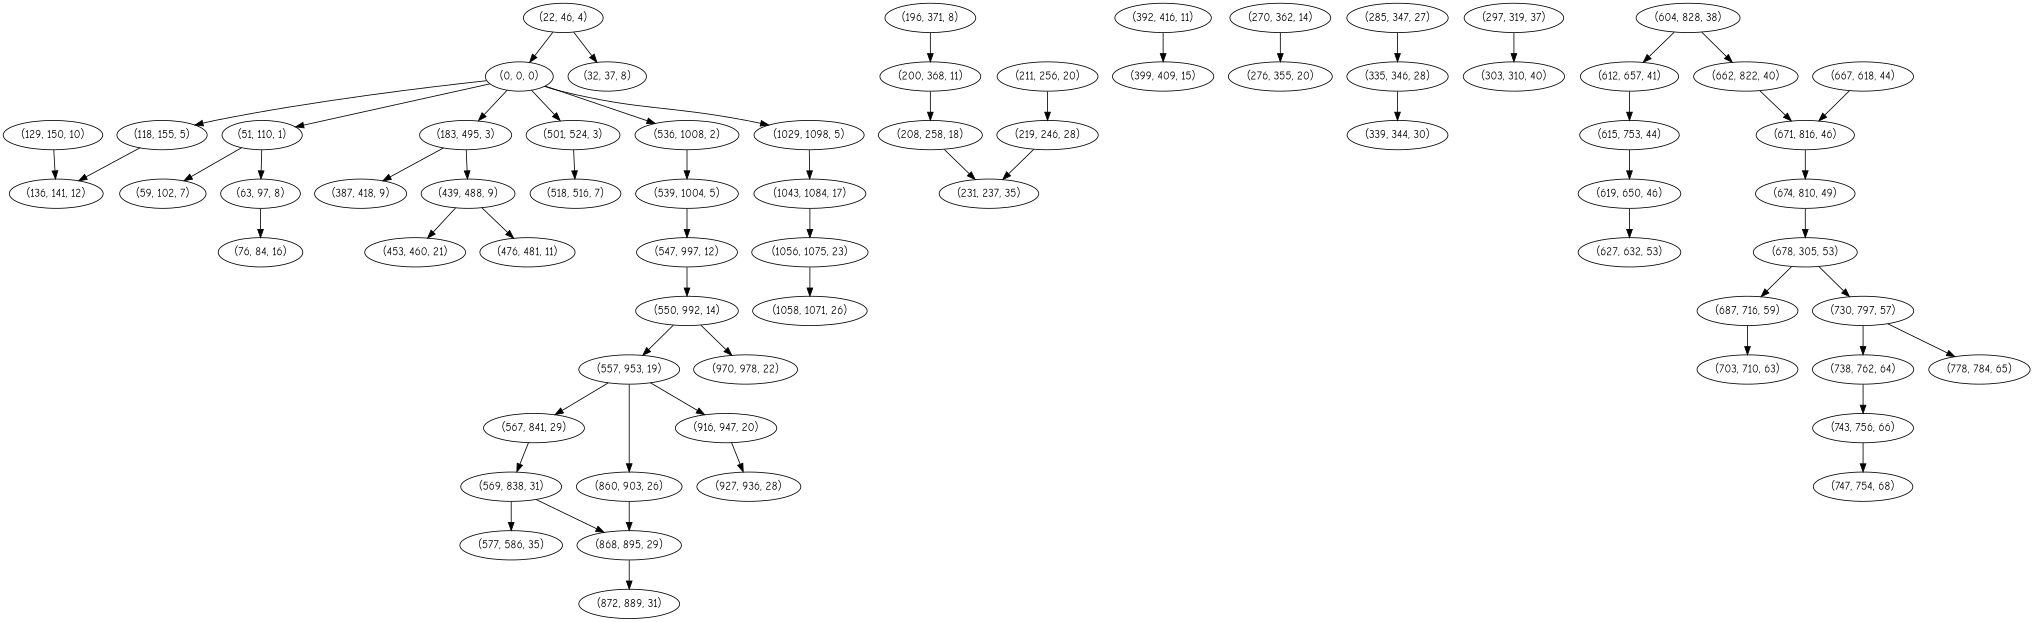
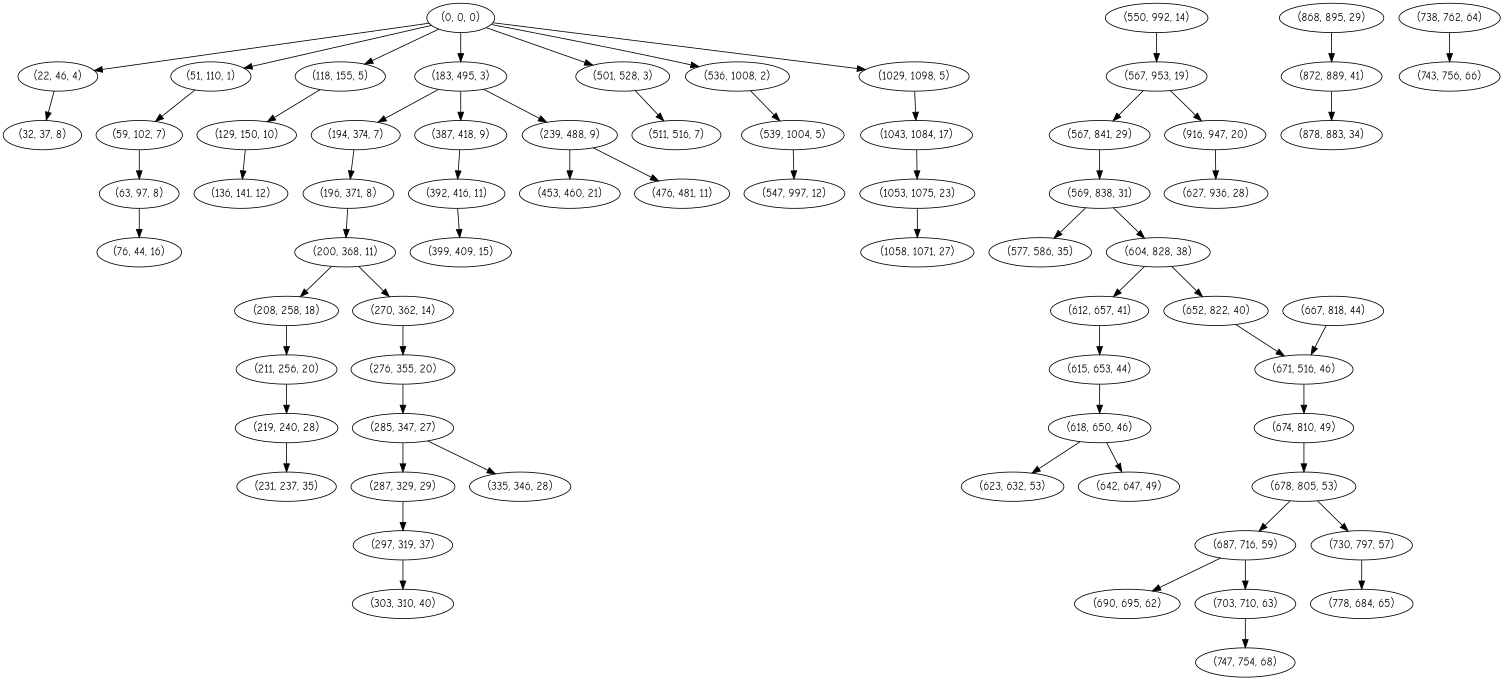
edge "(22, 46, 4)" -> "(0, 0, 0)": reversed
node "(662, 822, 40)": label "(662, 822, 40)" -> "(652, 822, 40)"
node "(667, 618, 44)": label "(667, 618, 44)" -> "(667, 818, 44)"
node "(194, 374, 7)": added
node "(501, 524, 3)": label "(501, 524, 3)" -> "(501, 528, 3)"
node "(219, 246, 28)": label "(219, 246, 28)" -> "(219, 240, 28)"
node "(878, 883, 34)": added
node "(339, 344, 30)": removed
node "(615, 753, 44)": label "(615, 753, 44)" -> "(615, 653, 44)"
node "(671, 816, 46)": label "(671, 816, 46)" -> "(671, 516, 46)"
edge "(51, 110, 1)" -> "(63, 97, 8)": now "(59, 102, 7)" -> "(63, 97, 8)"
edge "(387, 418, 9)" -> "(392, 416, 11)": added
edge "(118, 155, 5)" -> "(136, 141, 12)": now "(118, 155, 5)" -> "(129, 150, 10)"
edge "(208, 258, 18)" -> "(231, 237, 35)": now "(208, 258, 18)" -> "(211, 256, 20)"
node "(439, 488, 9)": label "(439, 488, 9)" -> "(239, 488, 9)"
node "(518, 516, 7)": label "(518, 516, 7)" -> "(511, 516, 7)"
node "(619, 650, 46)": label "(619, 650, 46)" -> "(618, 650, 46)"
node "(76, 84, 16)": label "(76, 84, 16)" -> "(76, 44, 16)"
node "(1056, 1075, 23)": label "(1056, 1075, 23)" -> "(1053, 1075, 23)"
node "(627, 632, 53)": label "(627, 632, 53)" -> "(623, 632, 53)"
node "(678, 305, 53)": label "(678, 305, 53)" -> "(678, 805, 53)"
edge "(547, 997, 12)" -> "(550, 992, 14)": removed
edge "(200, 368, 11)" -> "(270, 362, 14)": added
node "(1058, 1071, 26)": label "(1058, 1071, 26)" -> "(1058, 1071, 27)"
edge "(730, 797, 57)" -> "(738, 762, 64)": removed
node "(557, 953, 19)": label "(557, 953, 19)" -> "(567, 953, 19)"
node "(970, 978, 22)": removed
node "(778, 784, 65)": label "(778, 784, 65)" -> "(778, 684, 65)"
edge "(276, 355, 20)" -> "(285, 347, 27)": added
edge "(743, 756, 66)" -> "(747, 754, 68)": now "(703, 710, 63)" -> "(747, 754, 68)"
node "(287, 329, 29)": added
node "(860, 903, 26)": removed
node "(927, 936, 28)": label "(927, 936, 28)" -> "(627, 936, 28)"
node "(642, 647, 49)": added
edge "(569, 838, 31)" -> "(868, 895, 29)": now "(569, 838, 31)" -> "(604, 828, 38)"
node "(872, 889, 31)": label "(872, 889, 31)" -> "(872, 889, 41)"
node "(690, 695, 62)": added
